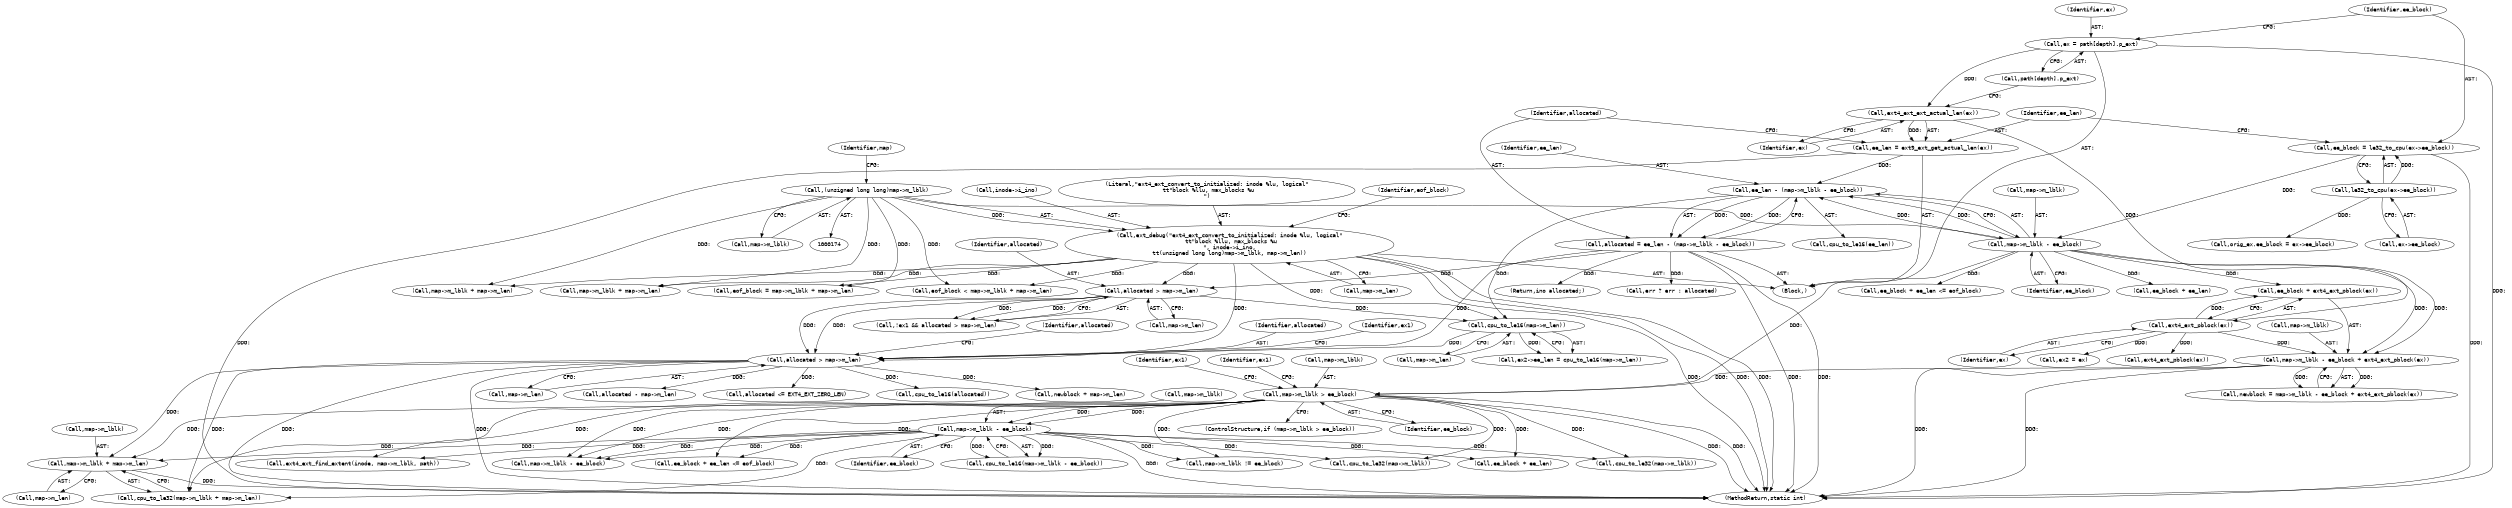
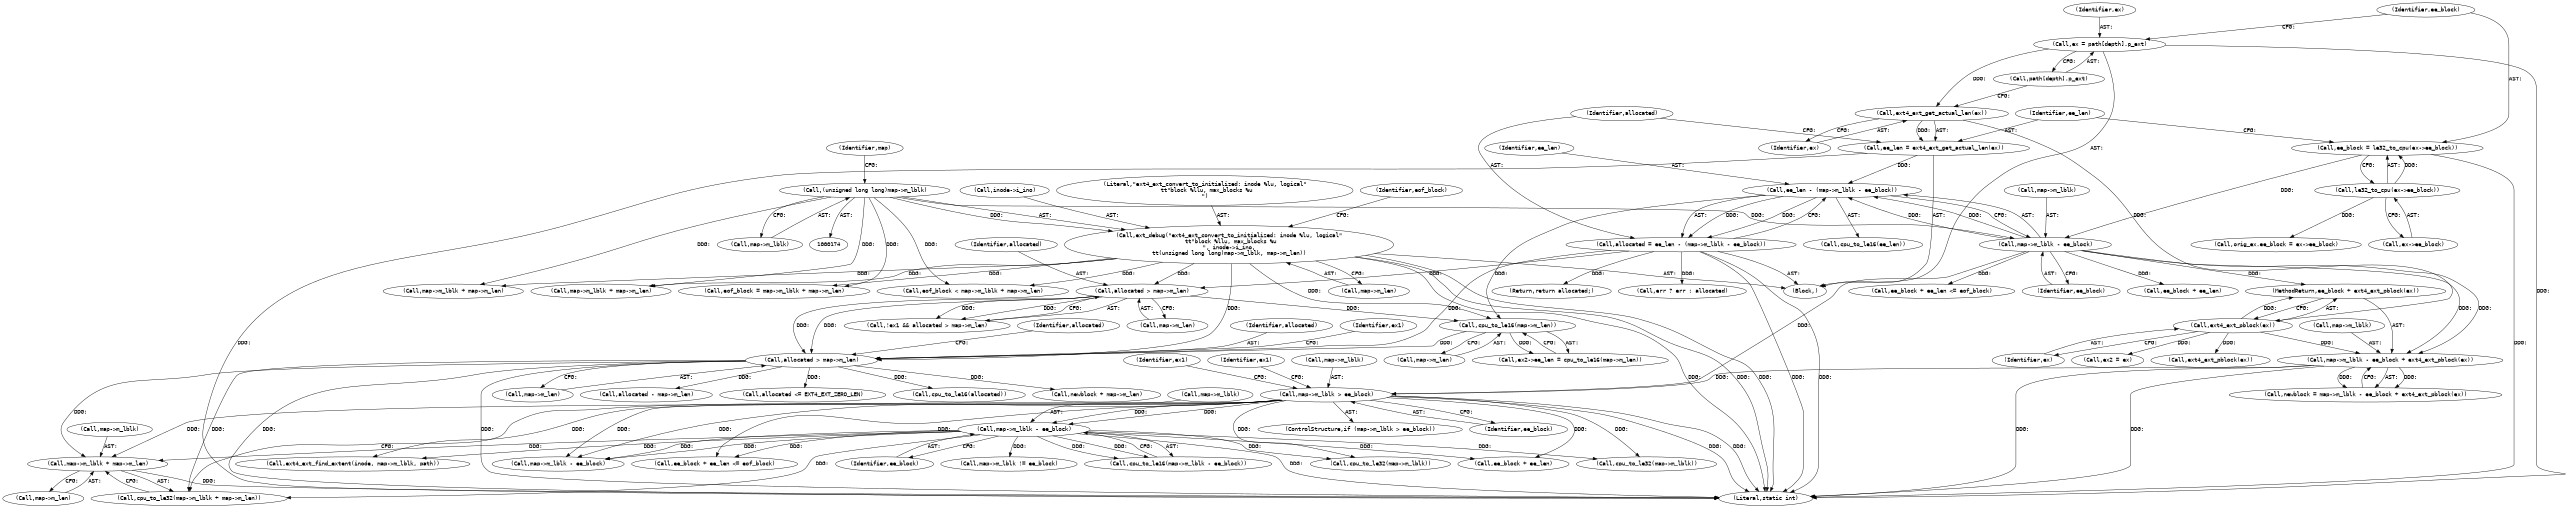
node "(Call,ext4_ext_ext_actual_len(ex))": label "(Call,ext4_ext_ext_actual_len(ex))" -> "(Call,ext4_ext_get_actual_len(ex))"
node "(Call,ee_len = ext9_ext_get_actual_len(ex))": label "(Call,ee_len = ext9_ext_get_actual_len(ex))" -> "(Call,ee_len = ext4_ext_get_actual_len(ex))"
node "(Return,ino allocated;)": label "(Return,ino allocated;)" -> "(Return,return allocated;)"
node "(Call,ee_block + ext4_ext_pblock(ex))": label "(Call,ee_block + ext4_ext_pblock(ex))" -> "(MethodReturn,ee_block + ext4_ext_pblock(ex))"
edge "(Call,map->m_lblk > ee_block)" -> "(ControlStructure,if (map->m_lblk > ee_block))": label "CFG: " -> "AST: "
edge "(Call,map->m_lblk > ee_block)" -> "(Call,map->m_lblk != ee_block)": removed, label "DDG:"
edge "(Call,map->m_lblk > ee_block)" -> "(Call,cpu_to_le32(map->m_lblk + map->m_len))": label "DDG: " -> "CFG: "
node "(MethodReturn,static int)": label "(MethodReturn,static int)" -> "(Literal,static int)"
